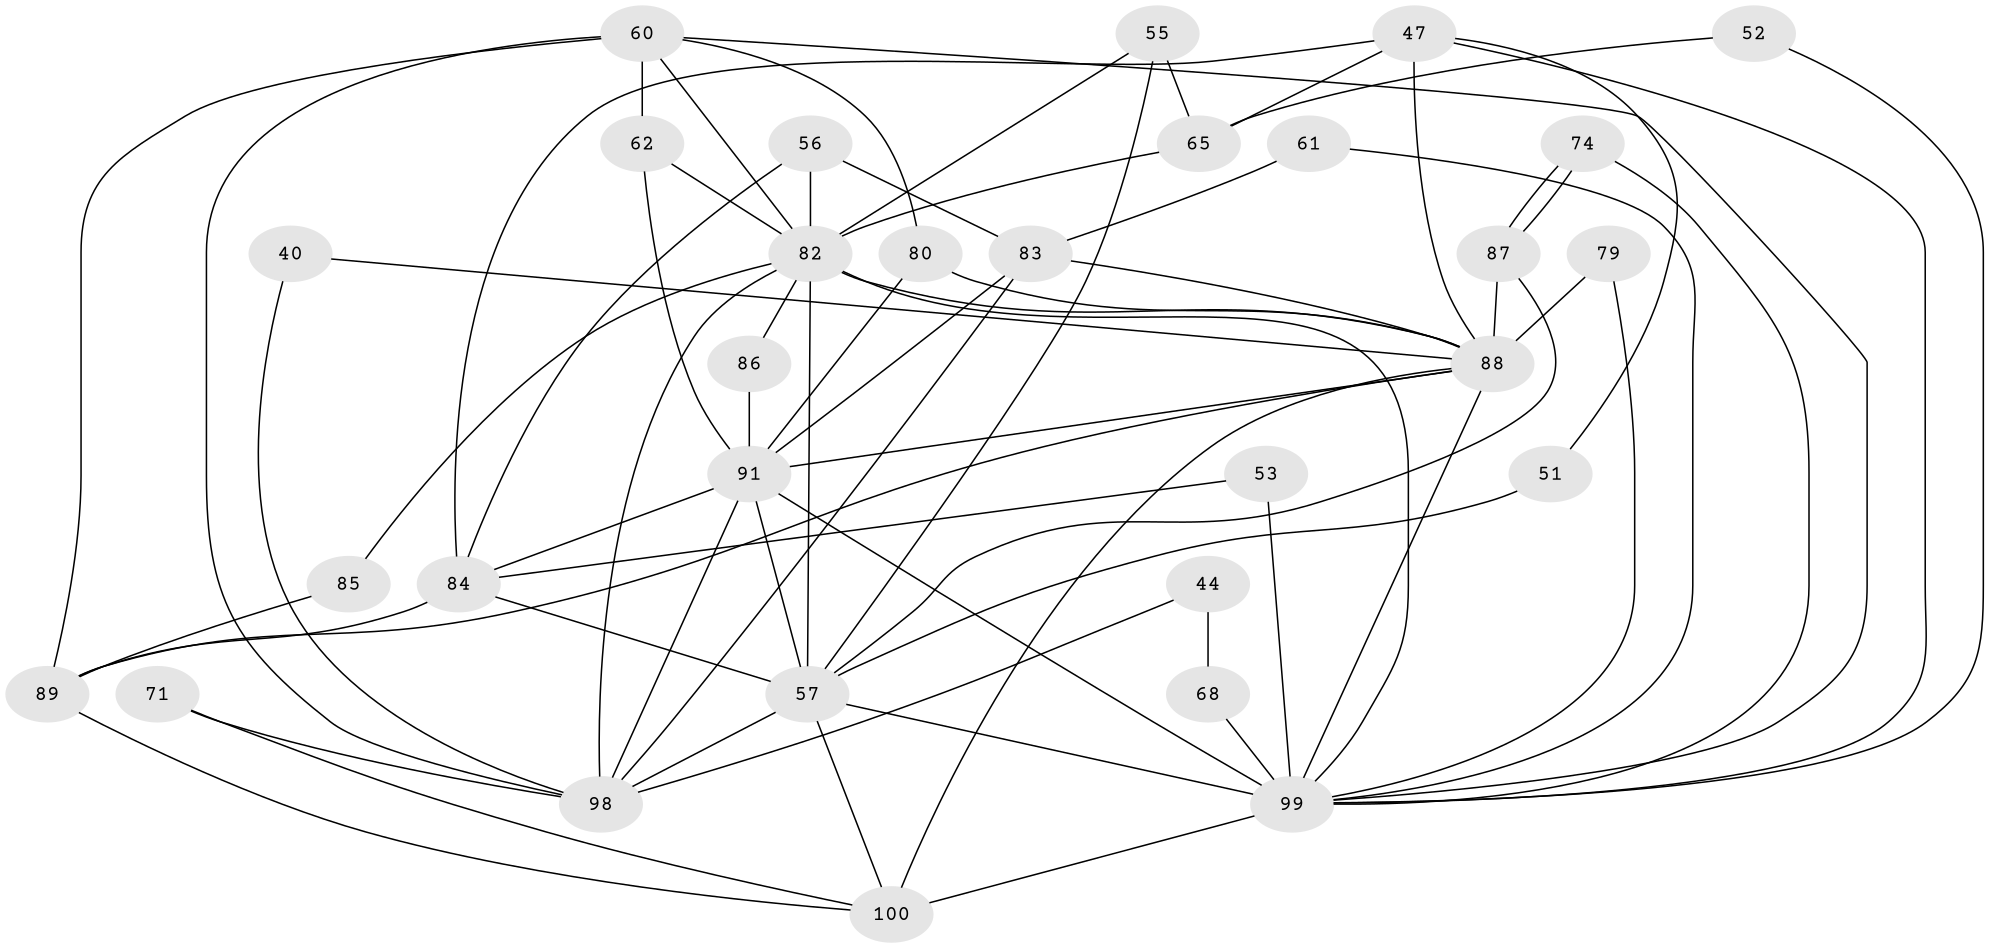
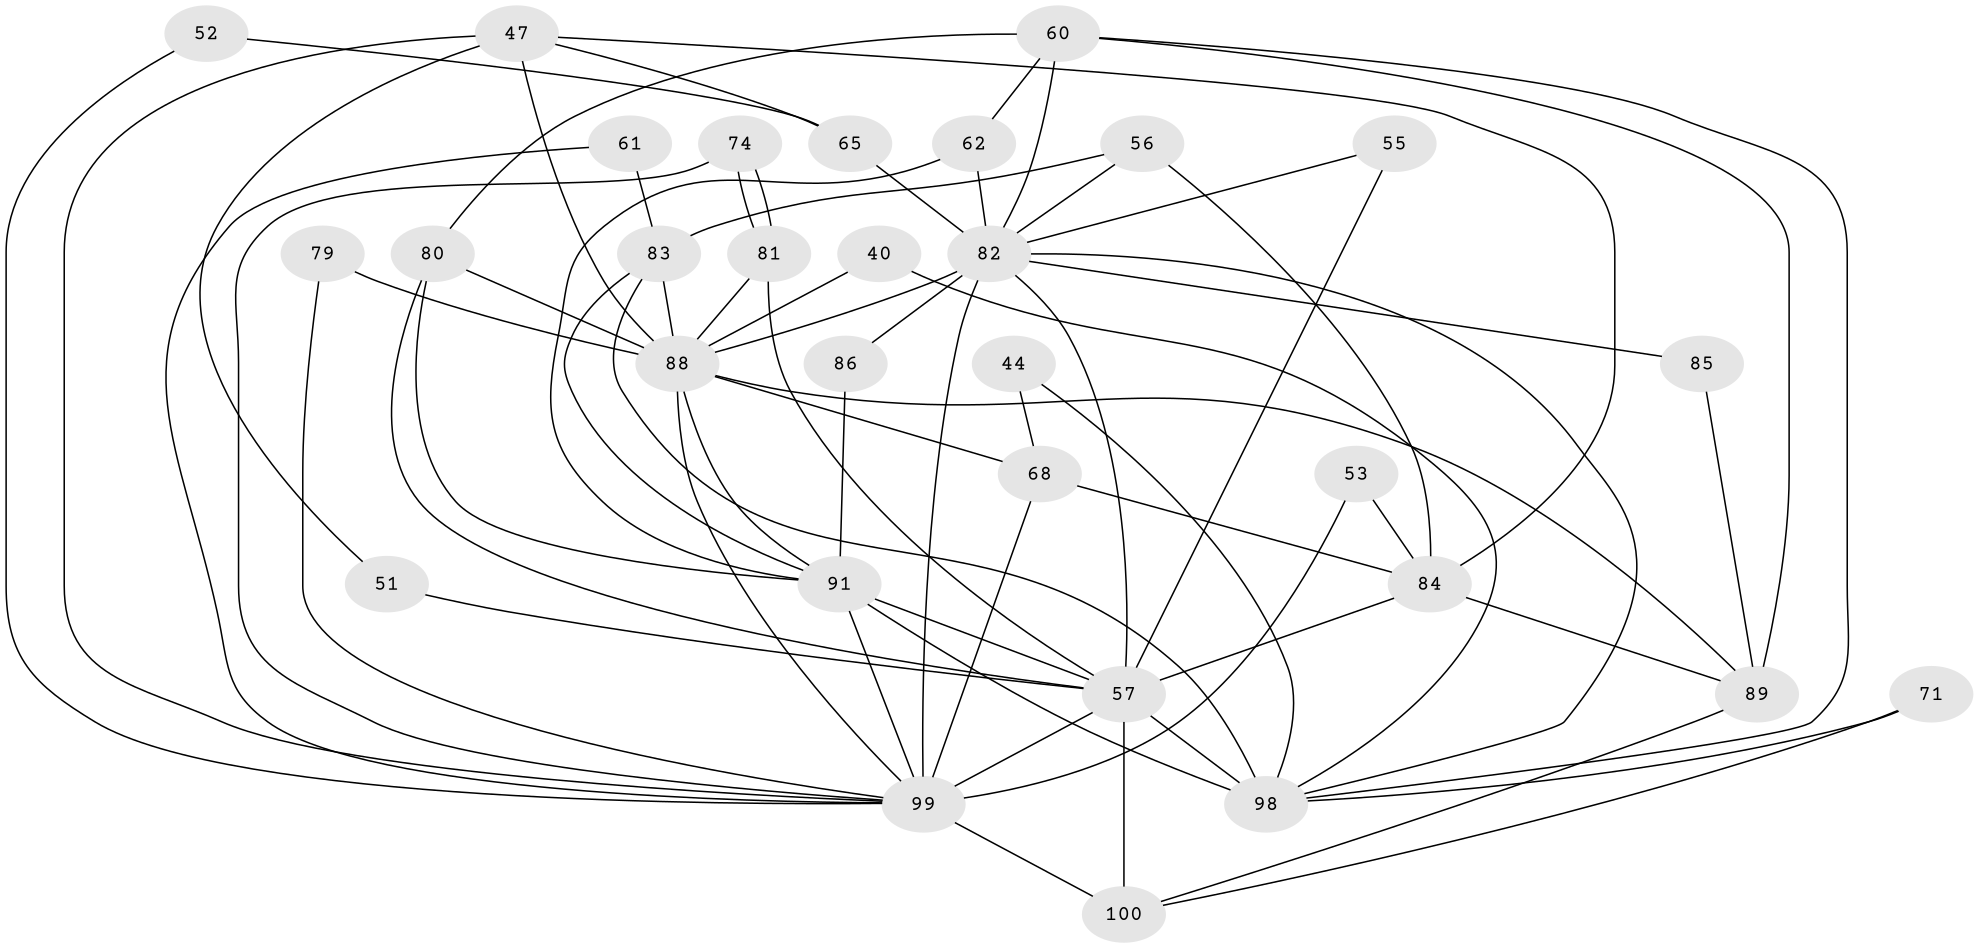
edge "55" -- "65": removed
edge "60" -- "99": removed
node "87": label "87" -> "81"
edge "91" -- "84": now "68" -- "84"
edge "88" -- "100": now "88" -- "68"
edge "80" -- "57": added
